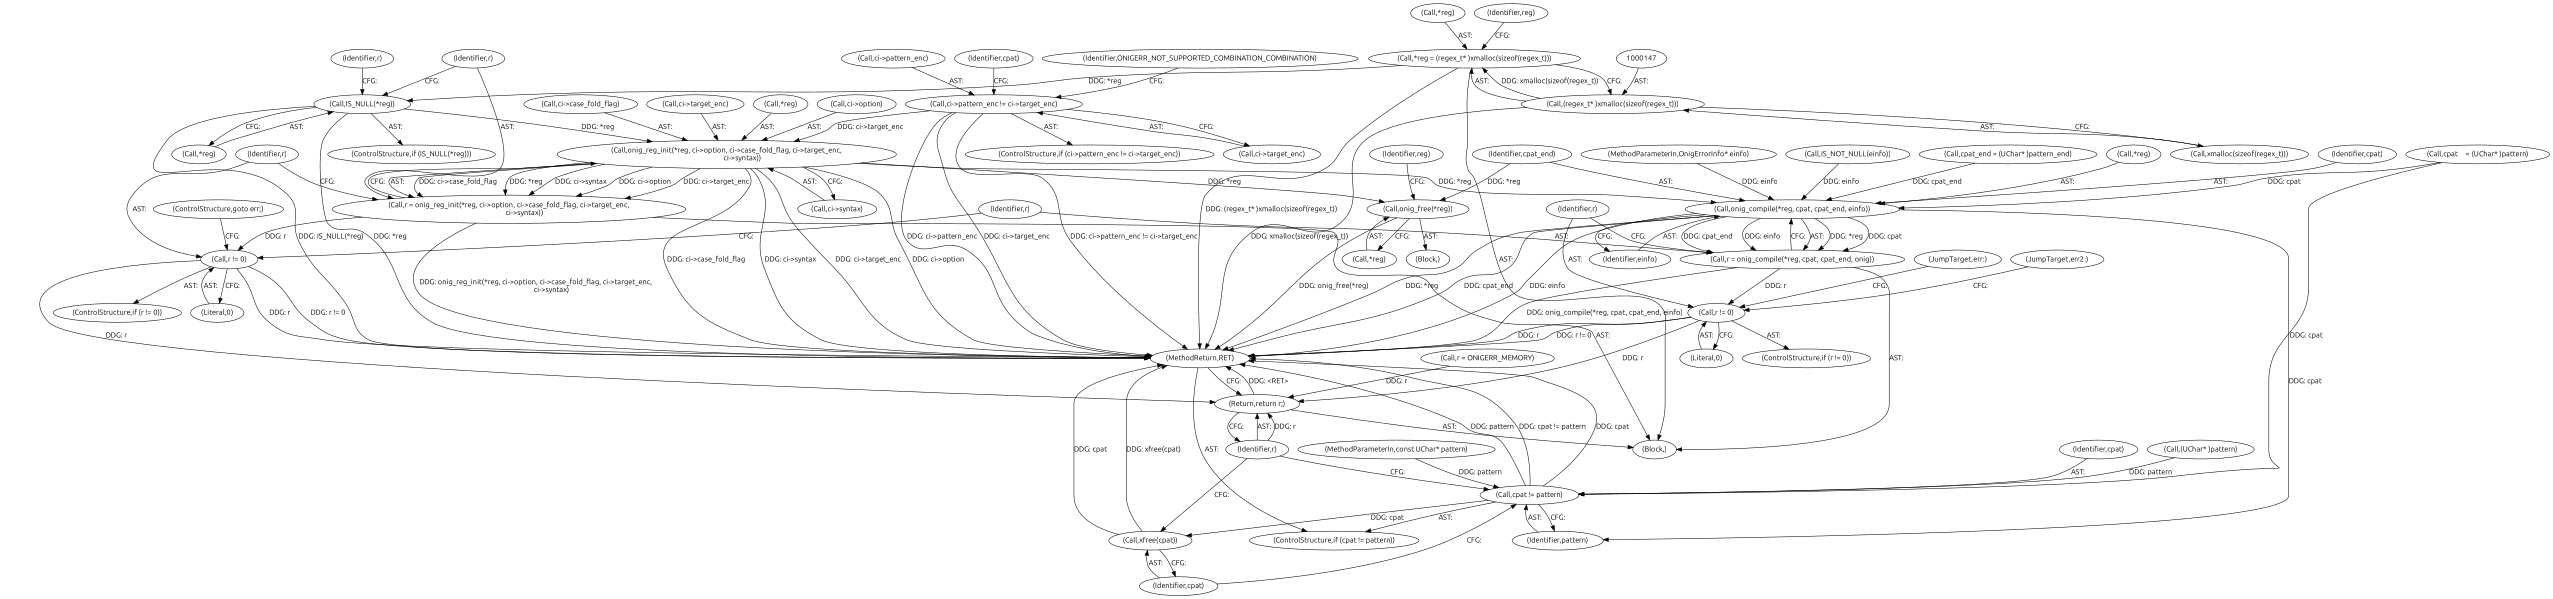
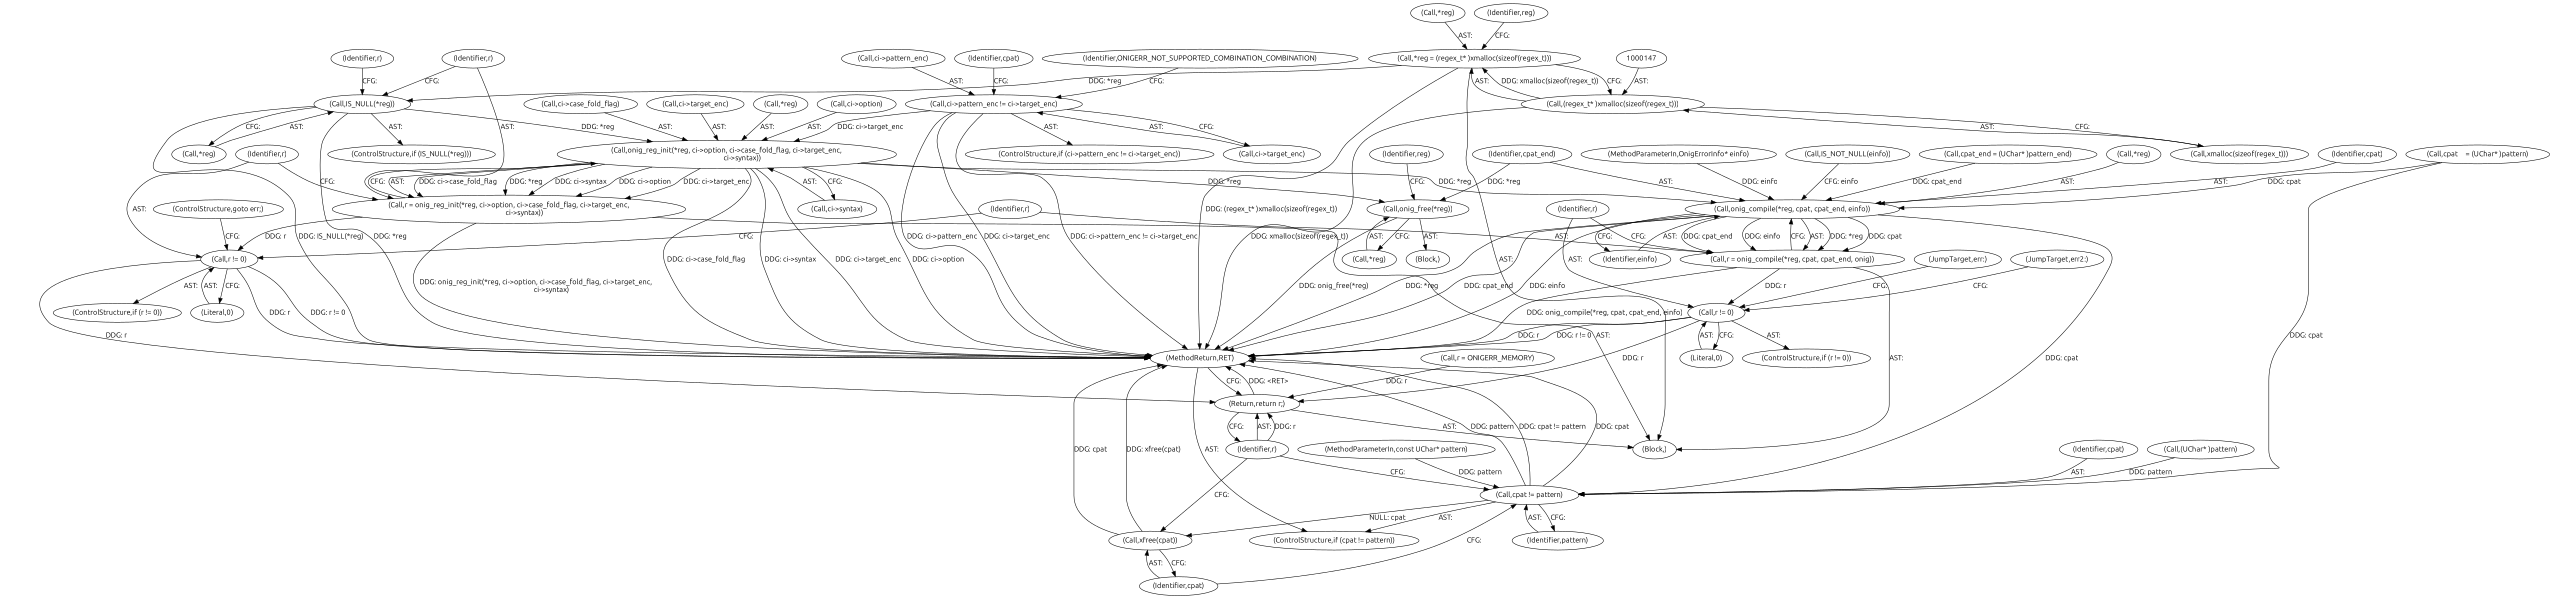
edge "(Call,IS_NOT_NULL(einfo))" -> "(Call,onig_compile(*reg, cpat, cpat_end, einfo))": label "DDG: einfo" -> "CFG: einfo"
edge "(Call,onig_compile(*reg, cpat, cpat_end, einfo))" -> "(Identifier,pattern)": now "(Call,onig_compile(*reg, cpat, cpat_end, einfo))" -> "(Call,cpat != pattern)"
edge "(Call,cpat != pattern)" -> "(Call,xfree(cpat))": label "DDG: cpat" -> "NULL: cpat"
